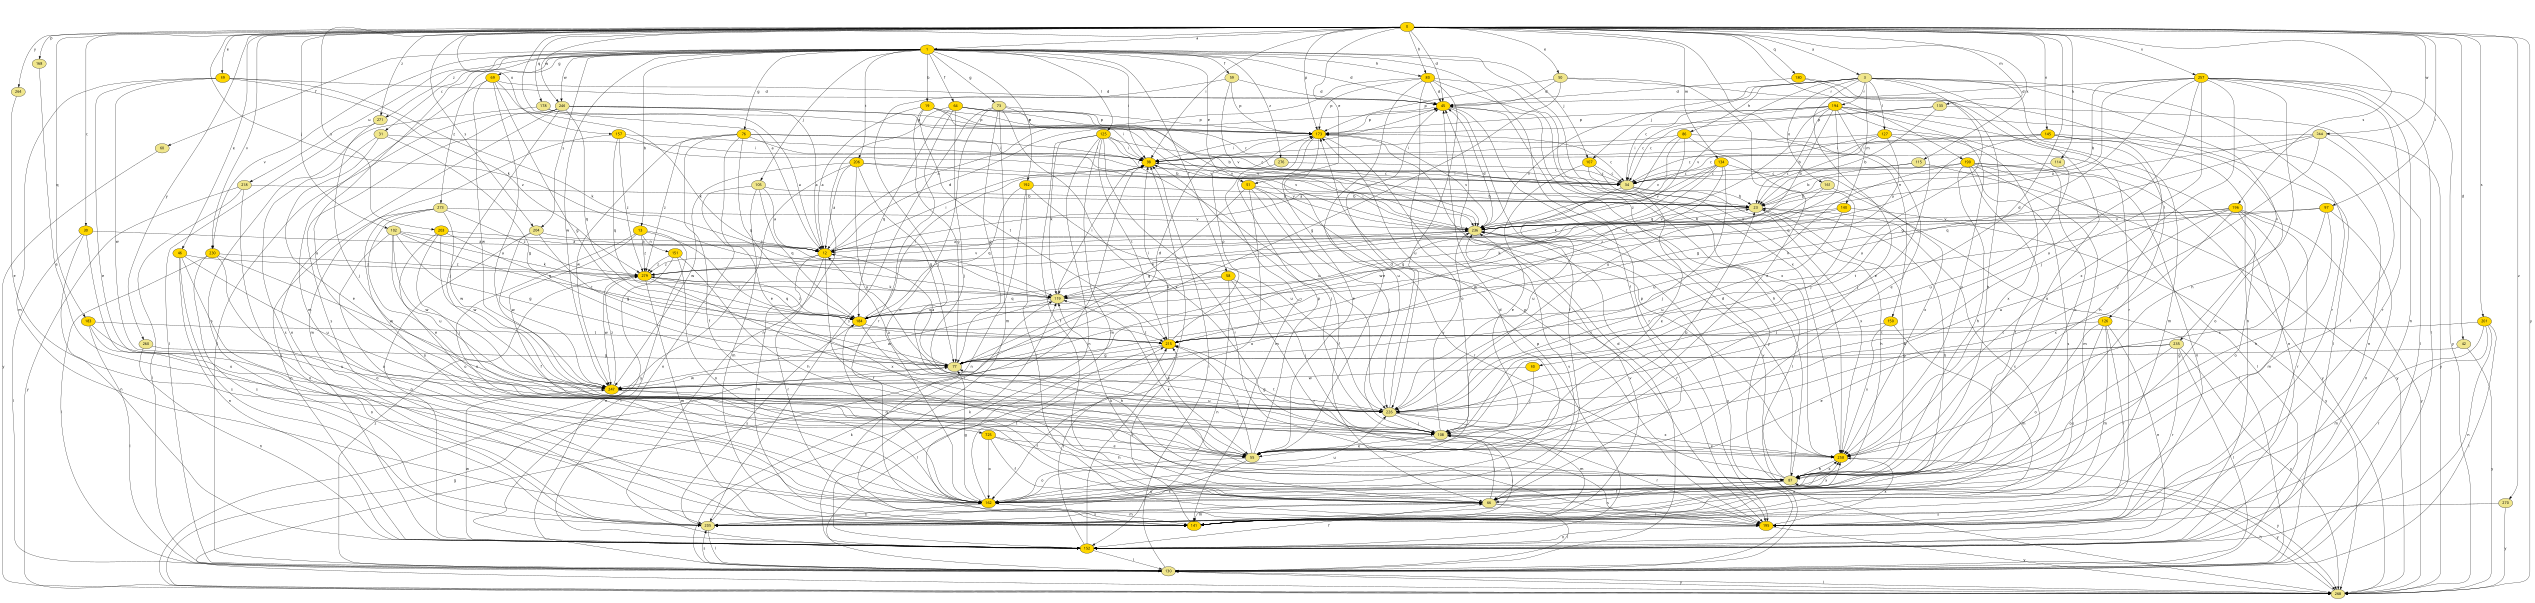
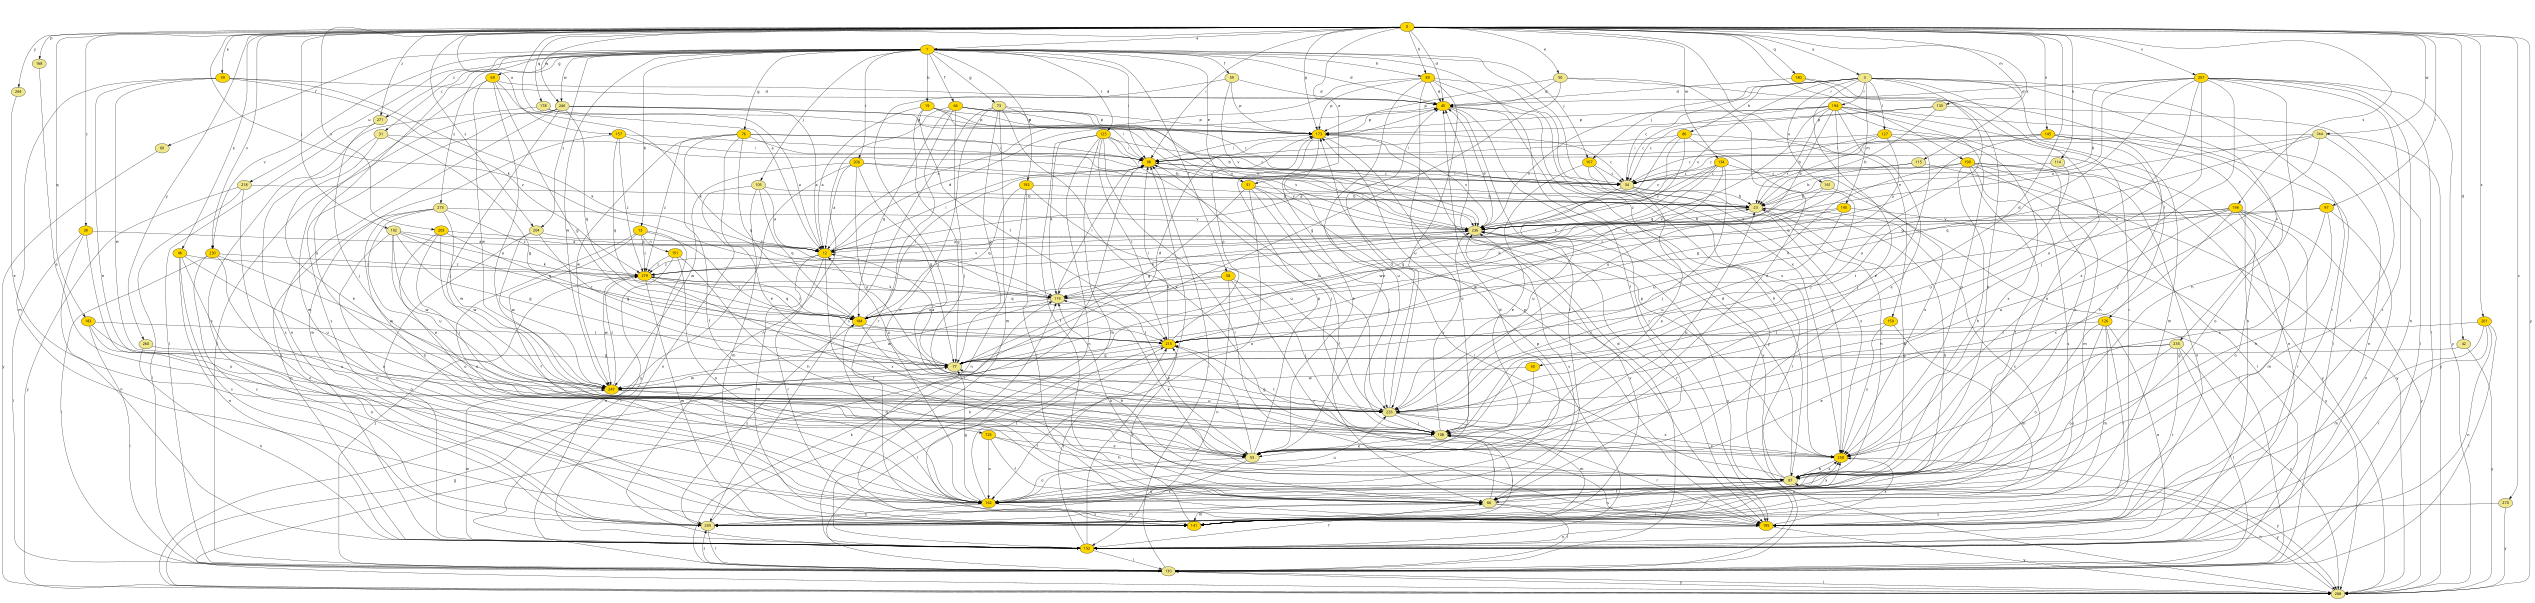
node "276": removed
